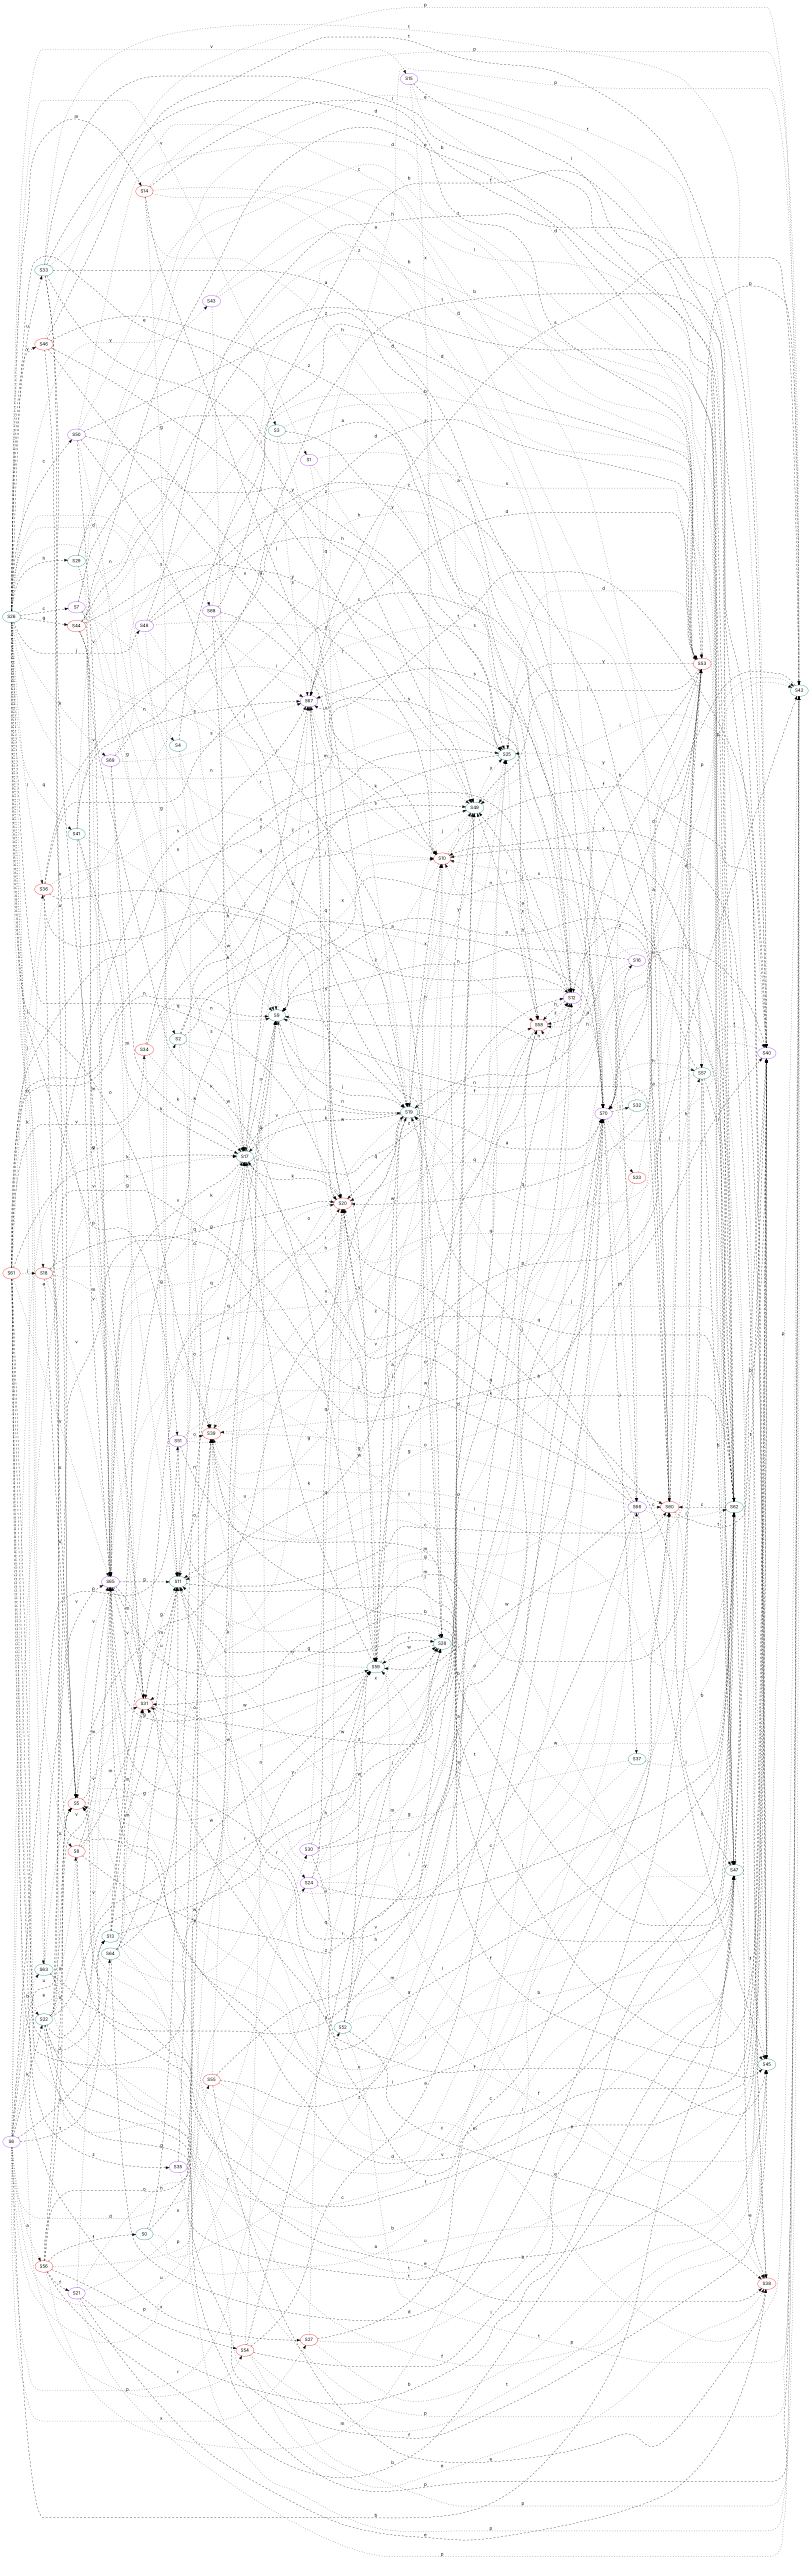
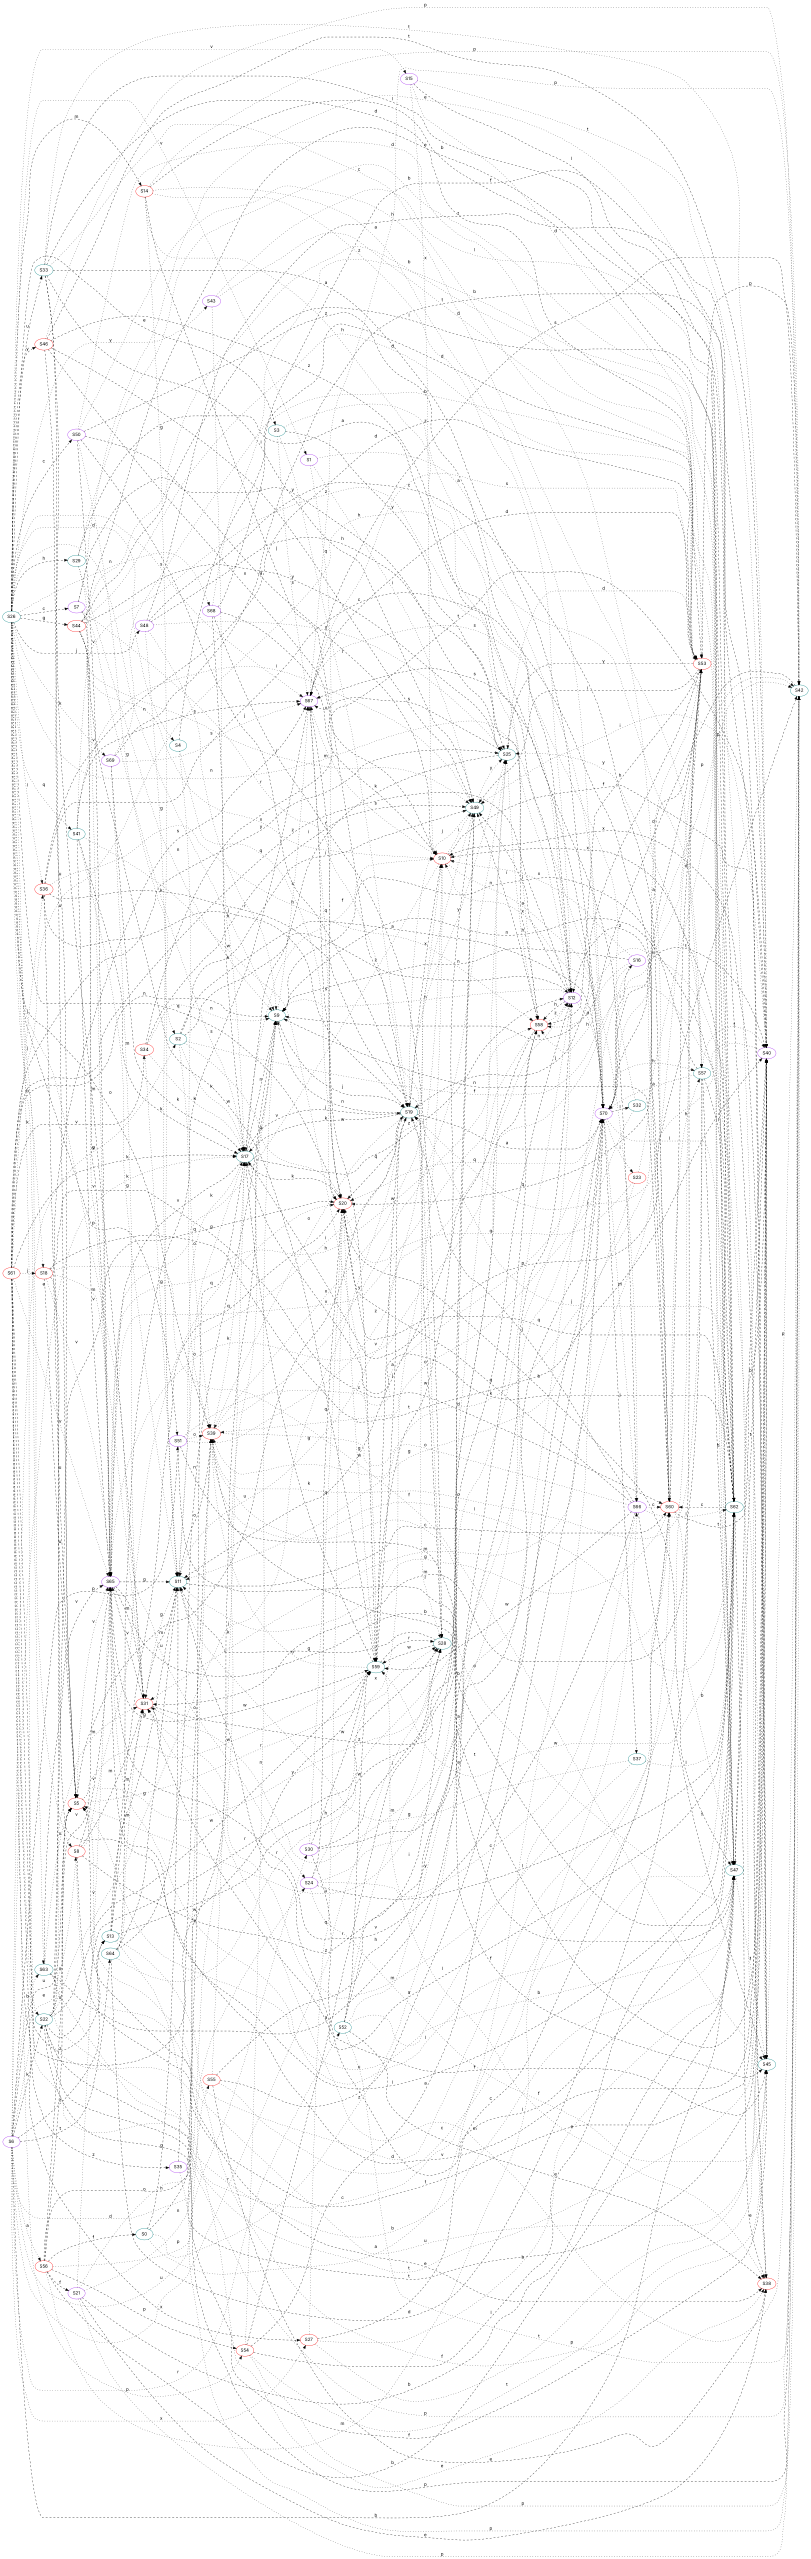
edge "S17" -> "S10": label "x" -> "f"
